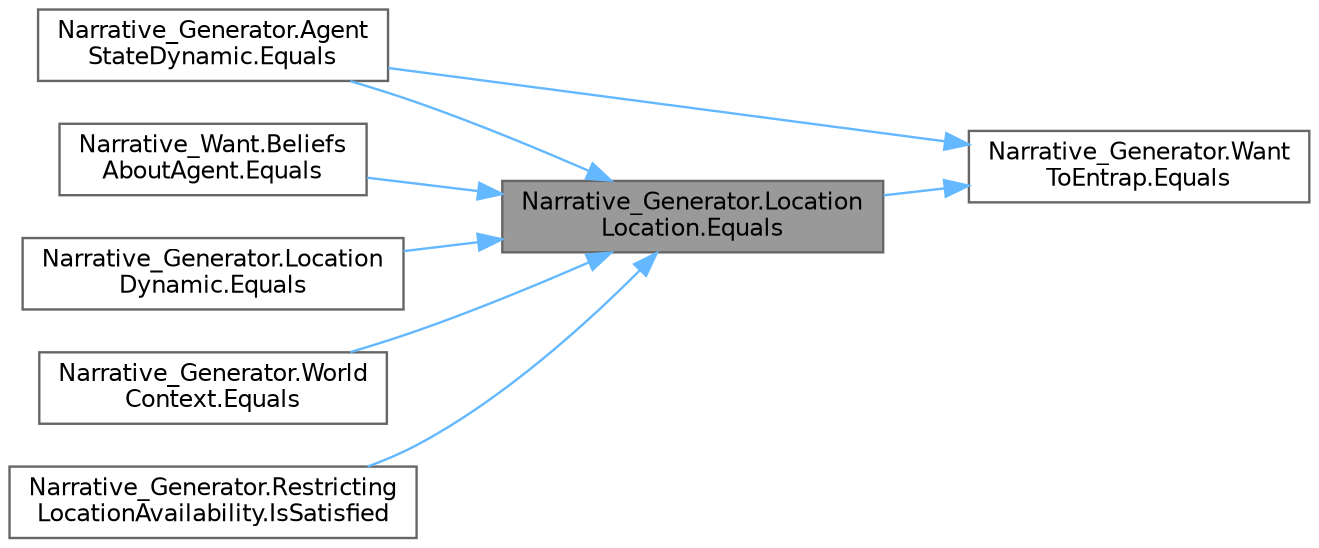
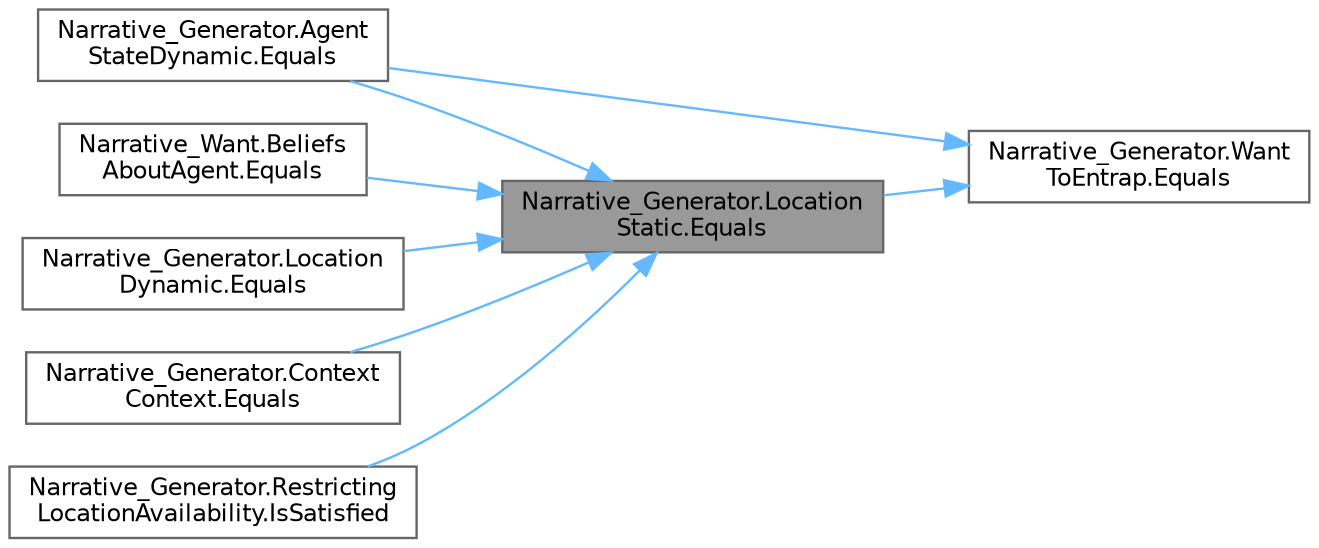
node "Narrative_Generator.Location Location.Equals": label "Narrative_Generator.Location Location.Equals" -> "Narrative_Generator.Location Static.Equals"
node "Narrative_Generator.World Context.Equals": label "Narrative_Generator.World Context.Equals" -> "Narrative_Generator.Context Context.Equals"
